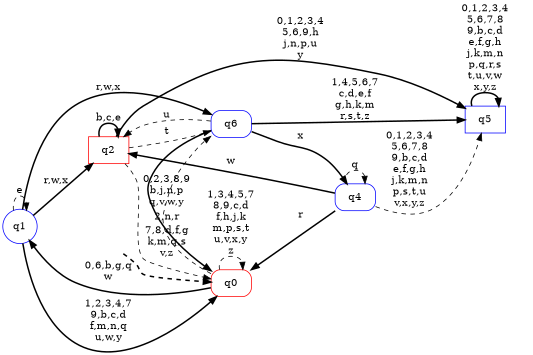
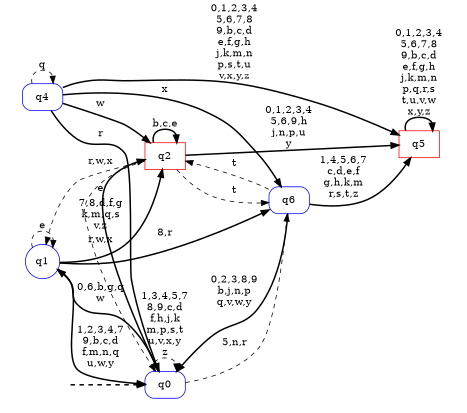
edge "q1" -> "q6": label "r,w,x" -> "8,r"
edge "q6" -> "q2": label "u" -> "t"
node "q5": color blue -> red
edge "q6" -> "q4": reversed
edge "q2" -> "q1": added, label "r,w,x"
edge "q4" -> "q5": style dashed -> bold
edge "q0" -> "q6": label "2,n,r" -> "5,n,r"
edge "q0" -> "q2": added, label "e"
node "q0": color red -> blue
